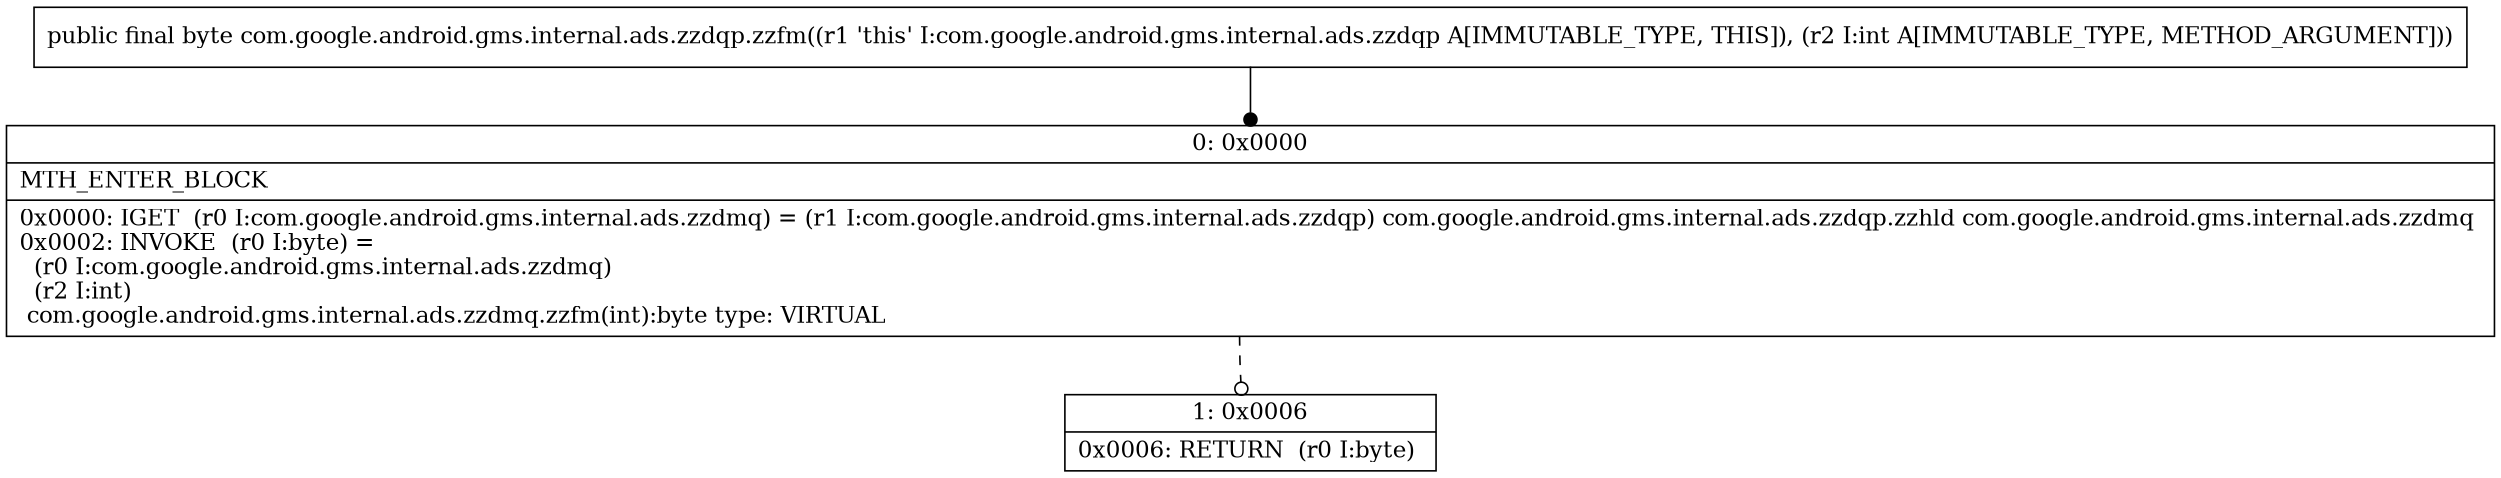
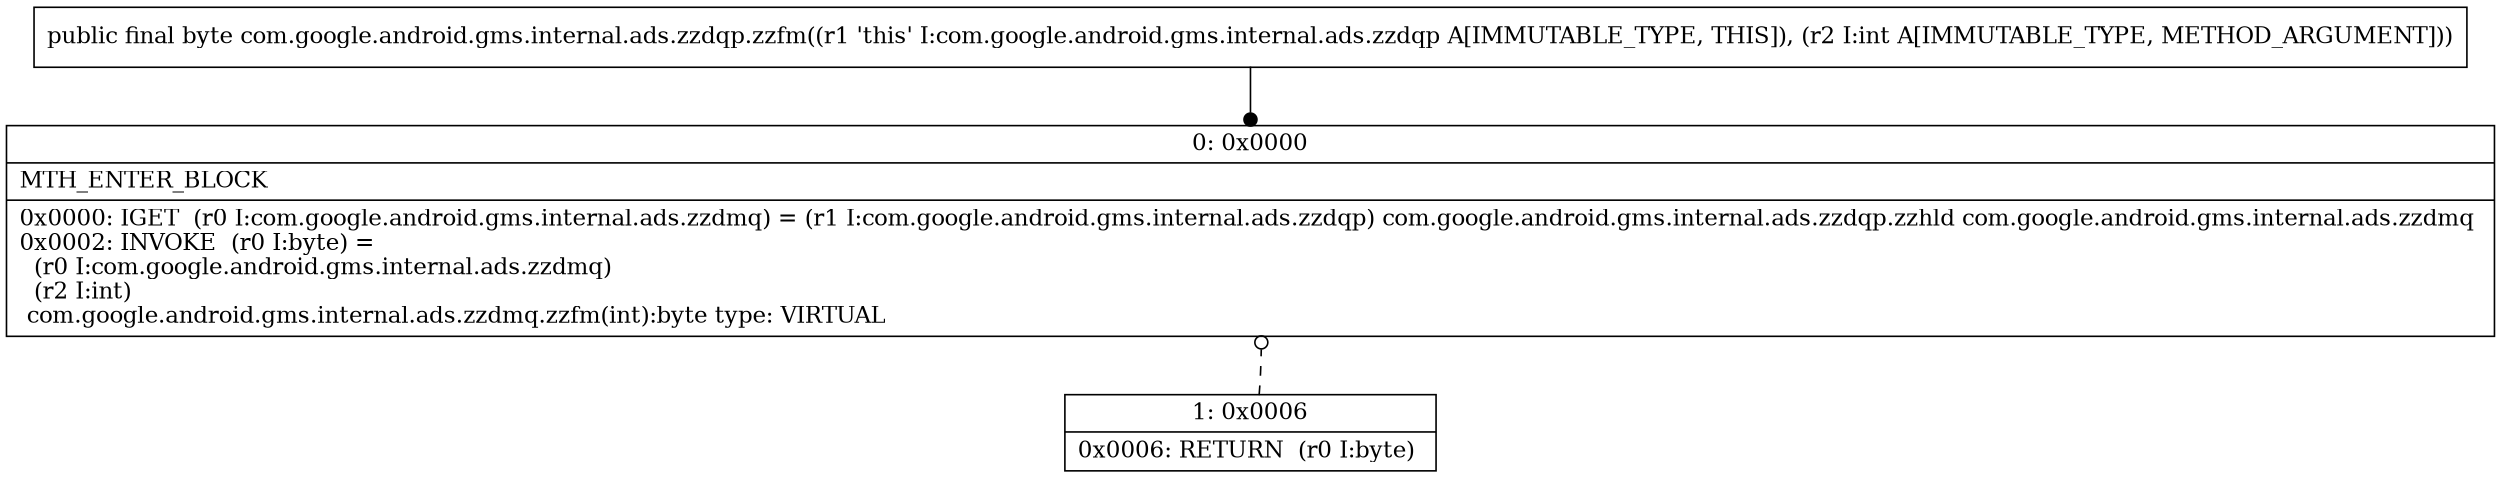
edge "0: 0x0000" -> "1: 0x0006": reversed
